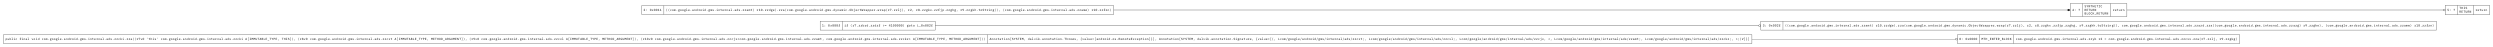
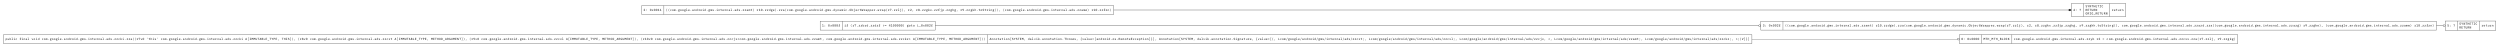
node "5: ?": text "THIS" -> "SYNTHETIC"
edge "4: ?" -> "5: ?": now "3: 0x002f" -> "5: ?"
node "4: ?": text "BLOCK_RETURN" -> "ORIG_RETURN"
node "0: 0x0000": text "MTH_ENTER_BLOCK" -> "MTH_MTH_BLOCK"
